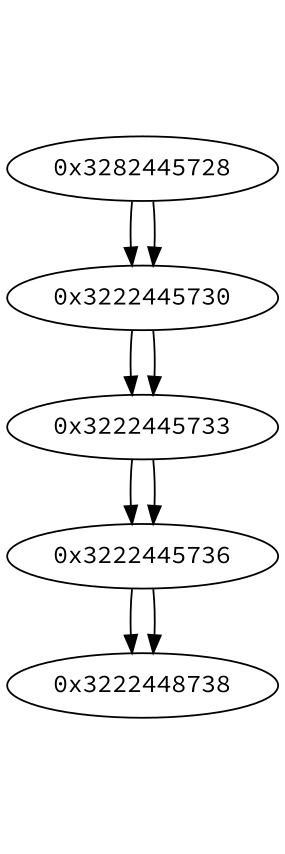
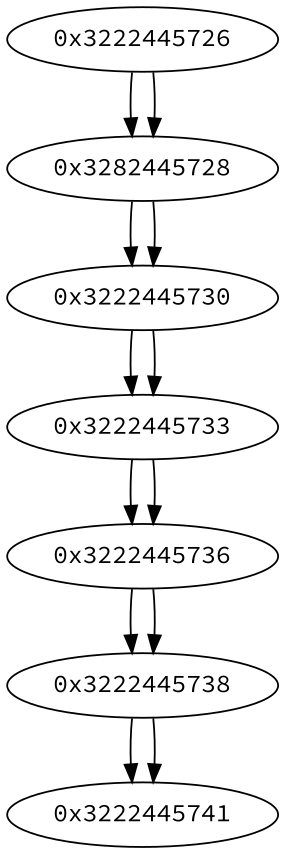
node "0x3222445726": added
node "0x3222448738": label "0x3222448738" -> "0x3222445738"
node "0x3222445741": added
